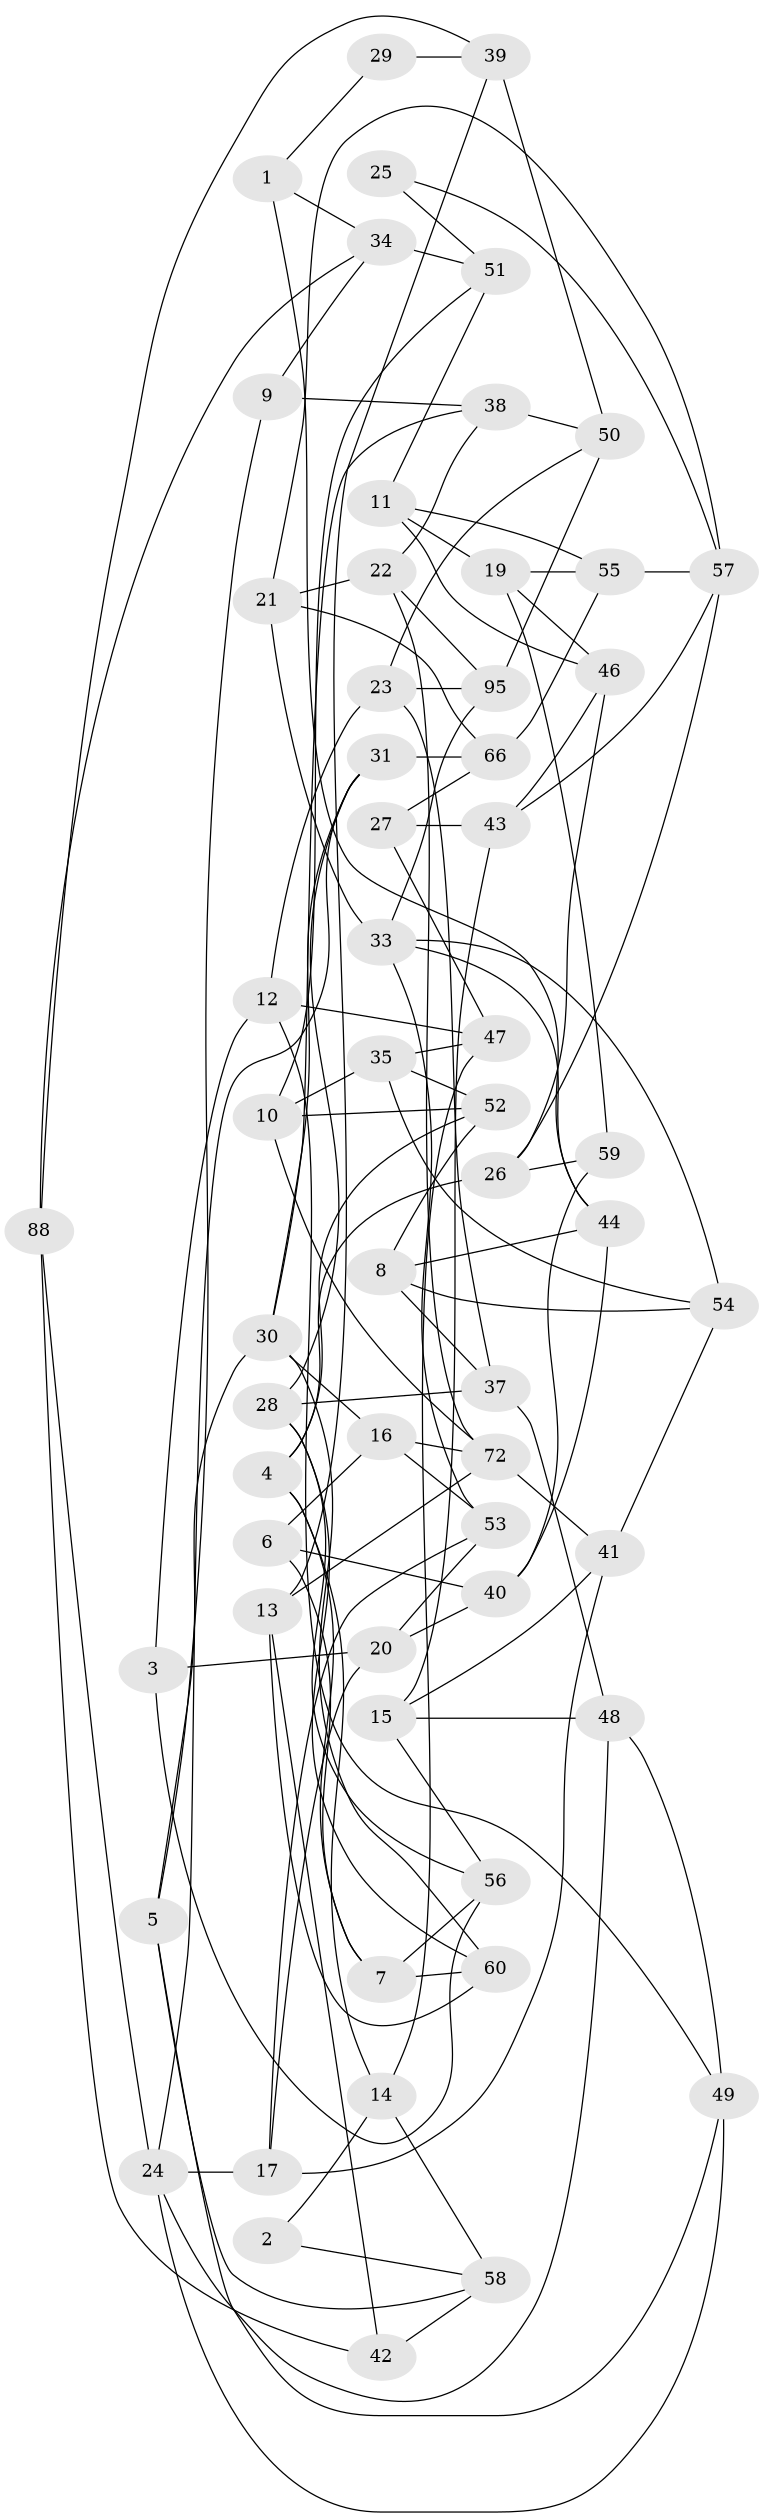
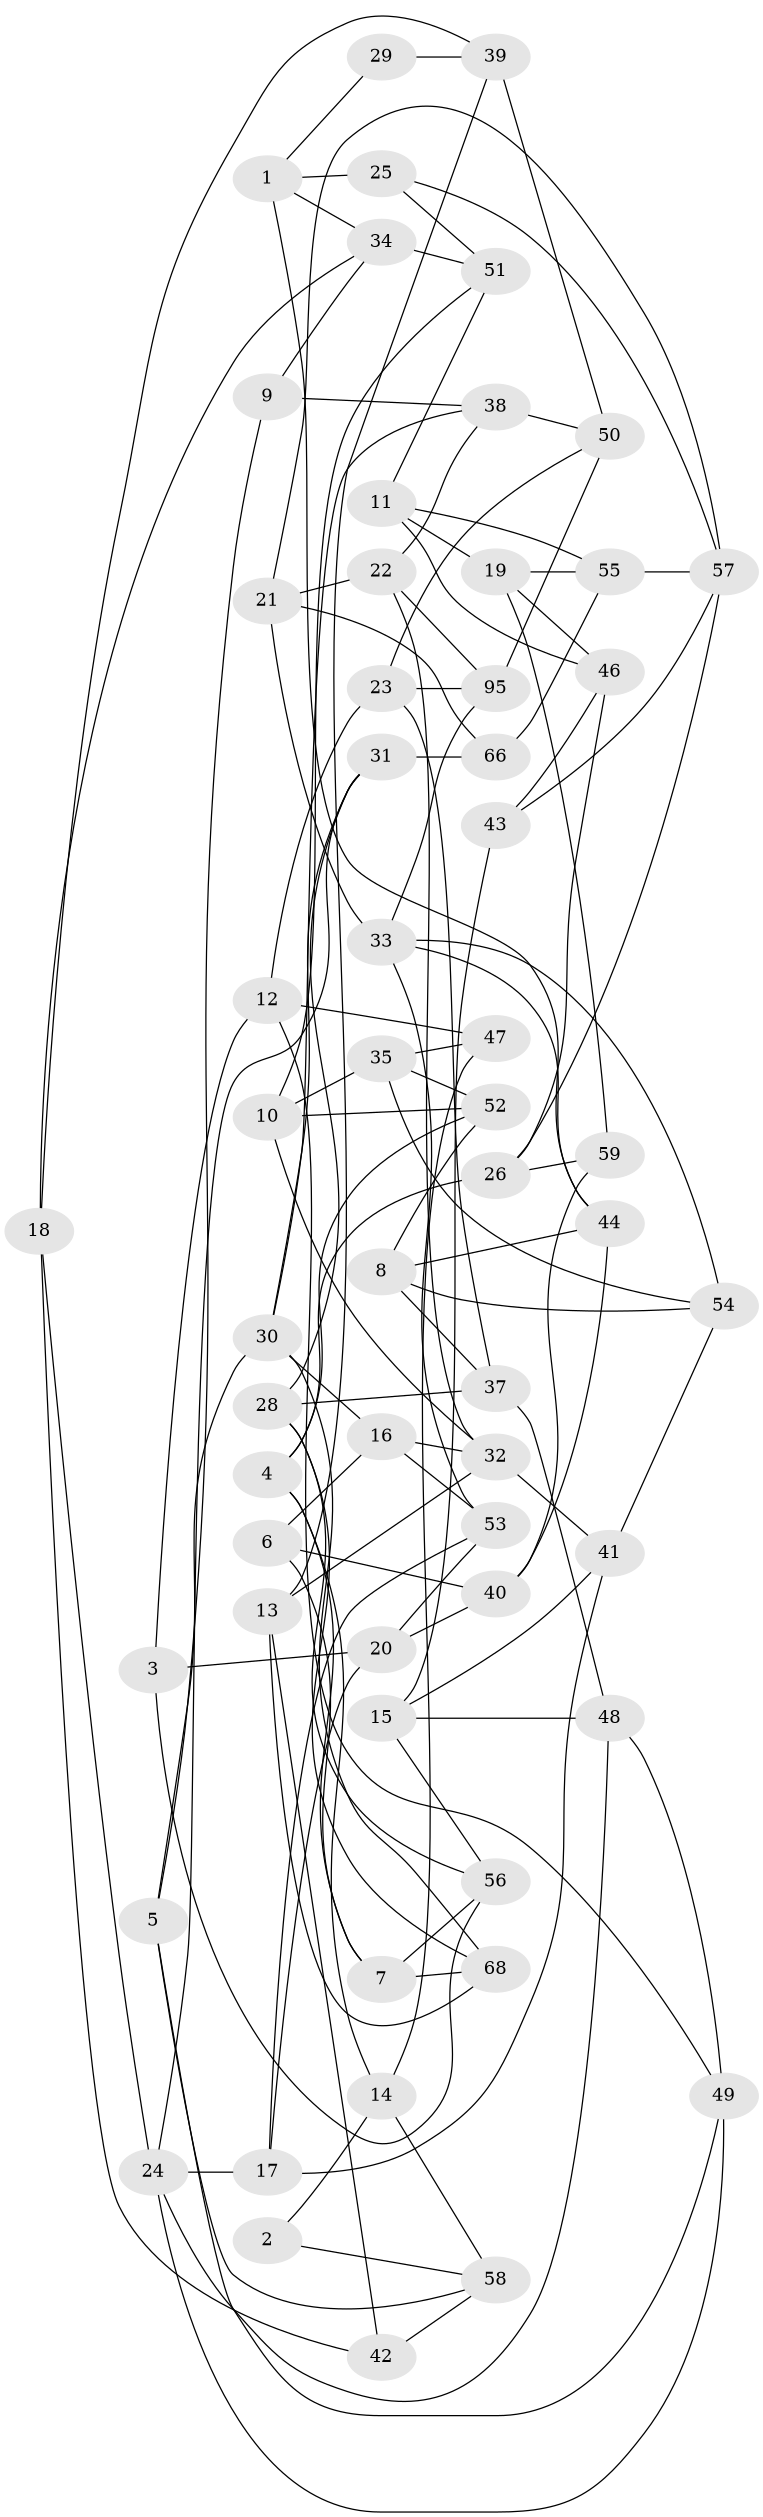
edge "25" -- "1": added
node "27": removed
node "88": label "88" -> "18"
node "72": label "72" -> "32"
node "60": label "60" -> "68"
